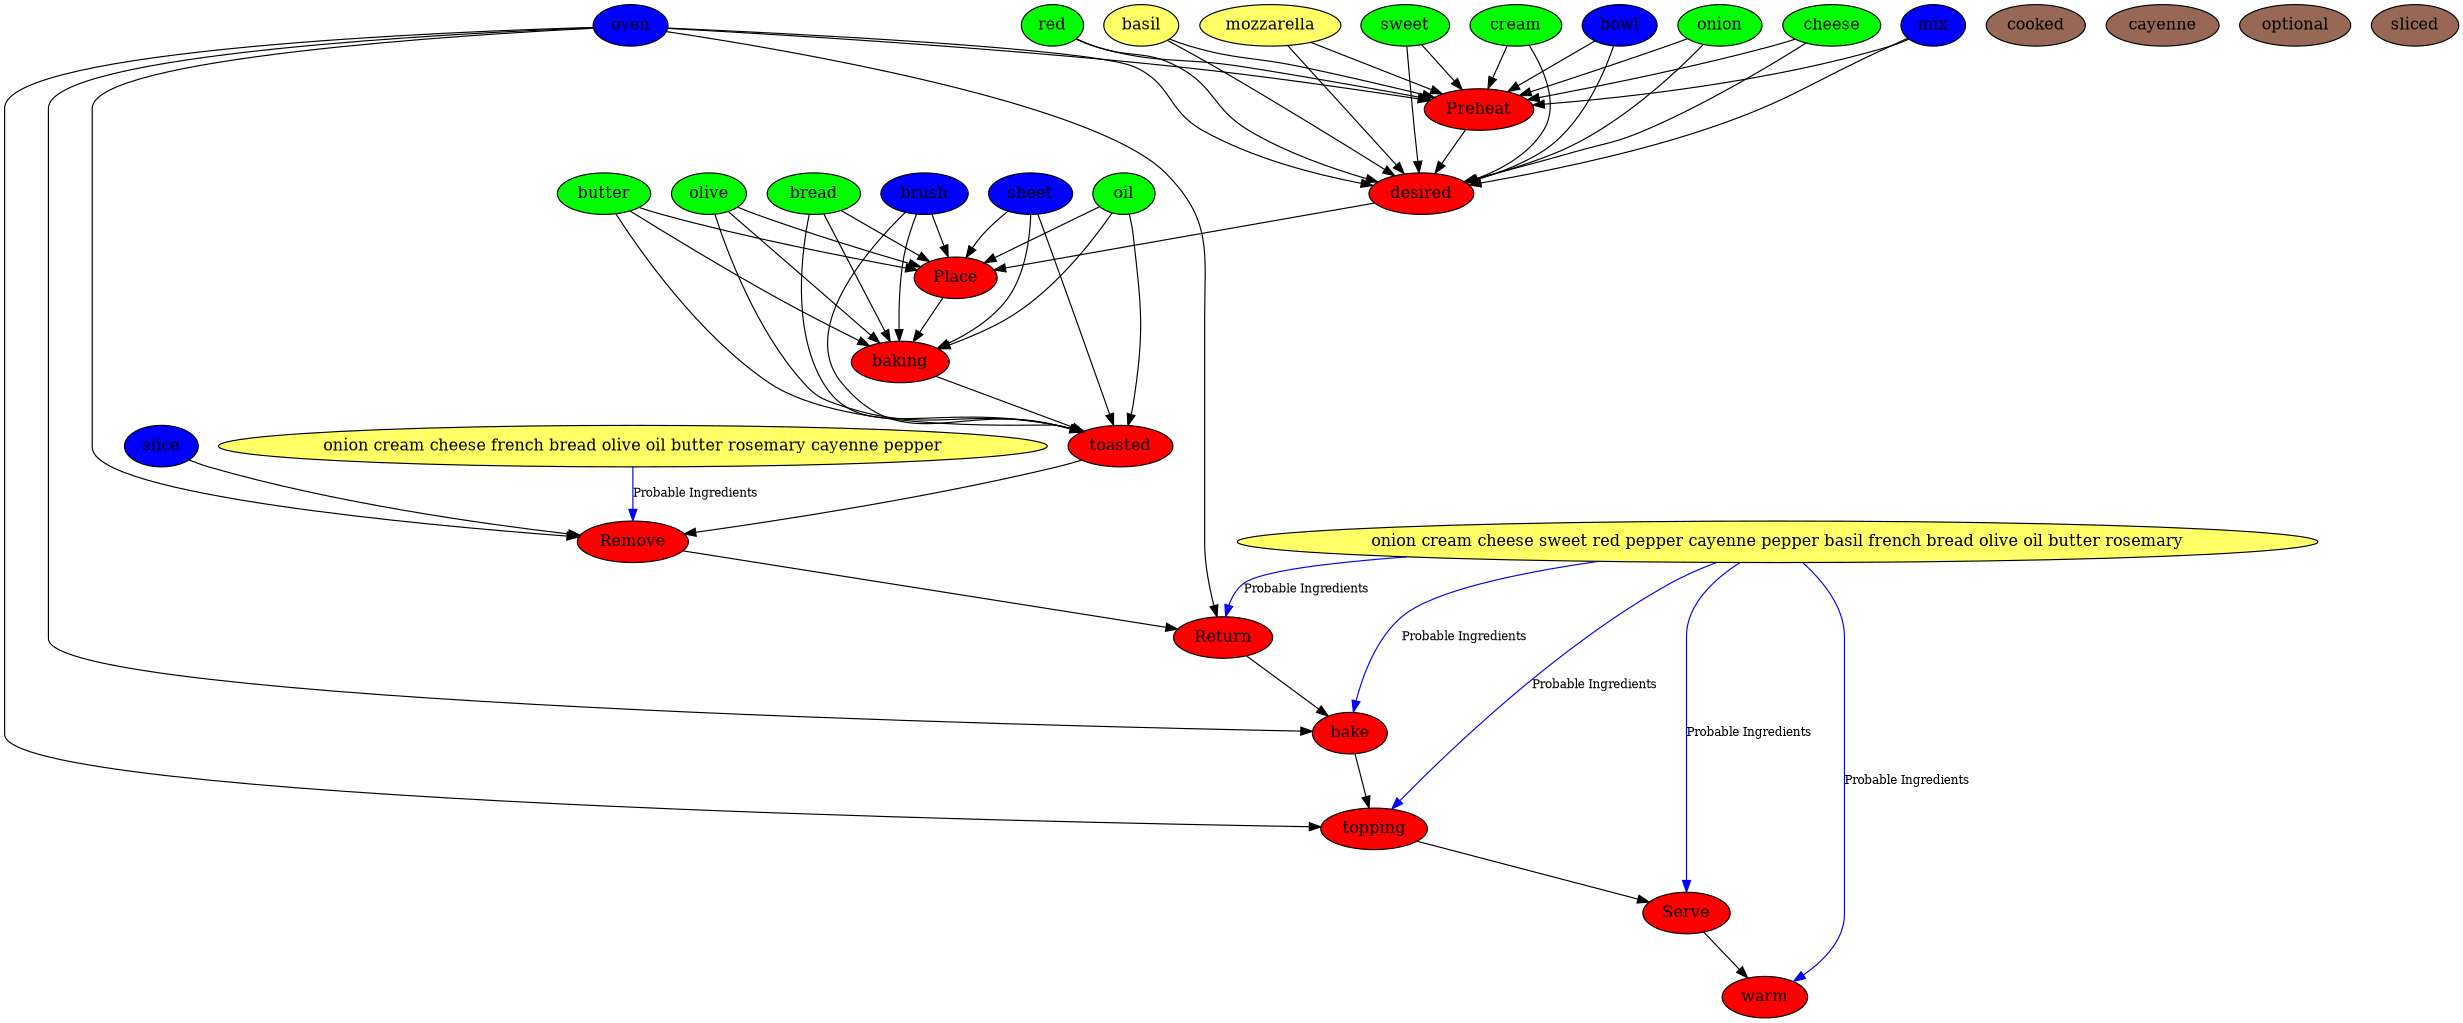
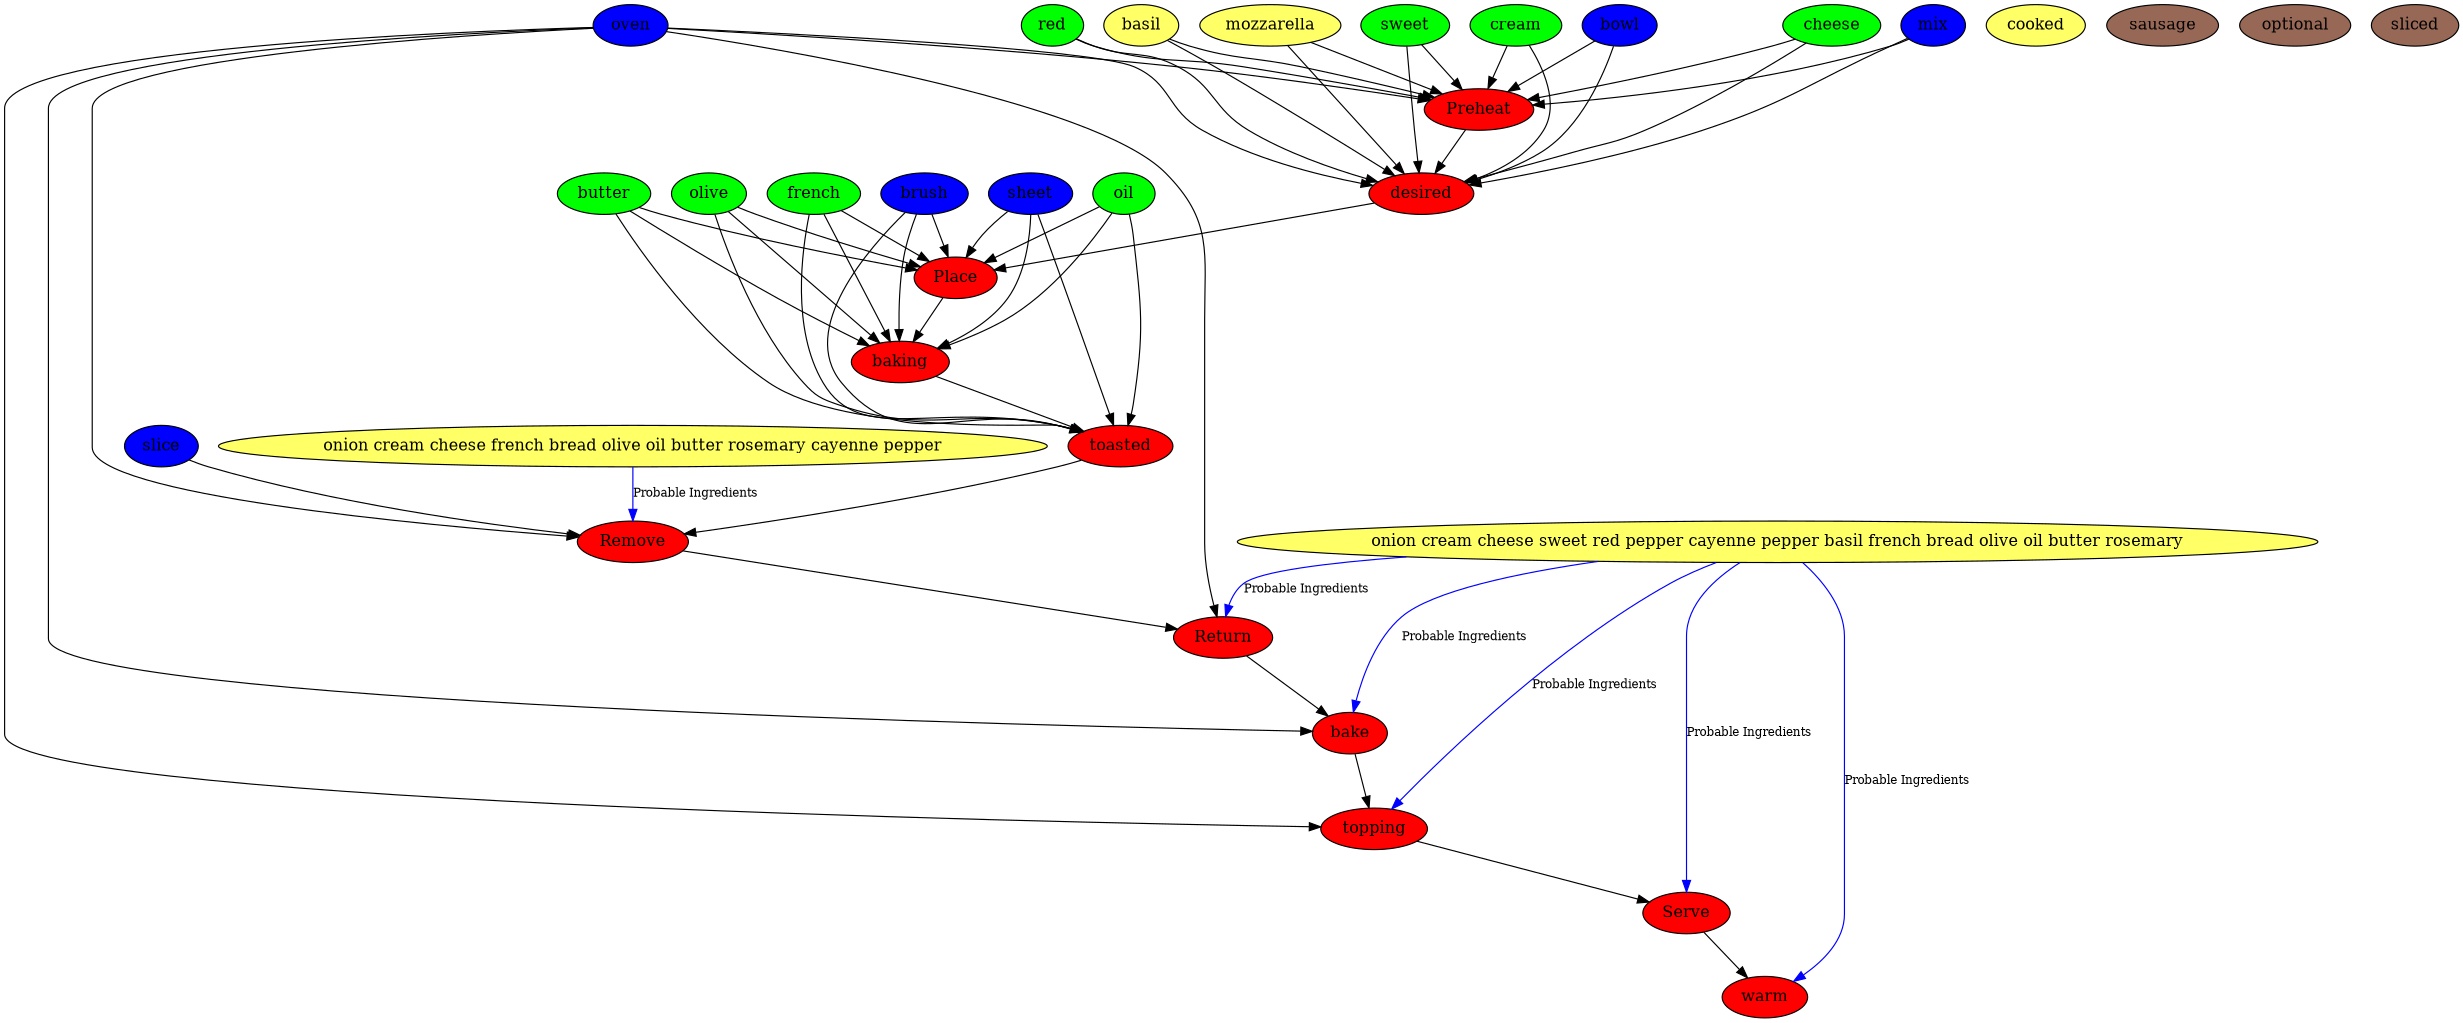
node "onion": removed
node "cooked": fillcolor #976856 -> #ffff66
node "cayenne": label "cayenne" -> "sausage"
node "bread": label "bread" -> "french"
